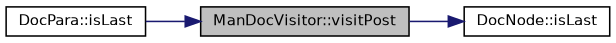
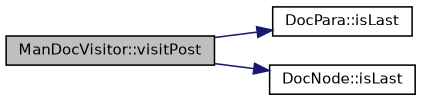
edge "DocPara::isLast" -> "ManDocVisitor::visitPost": reversed
